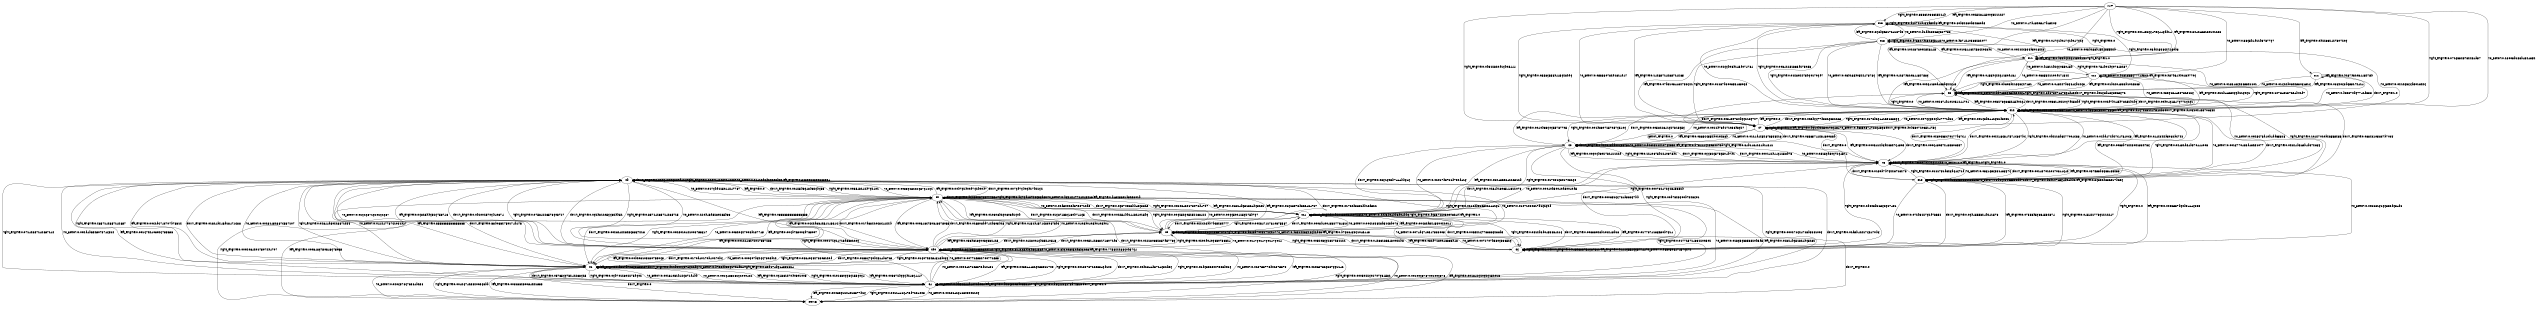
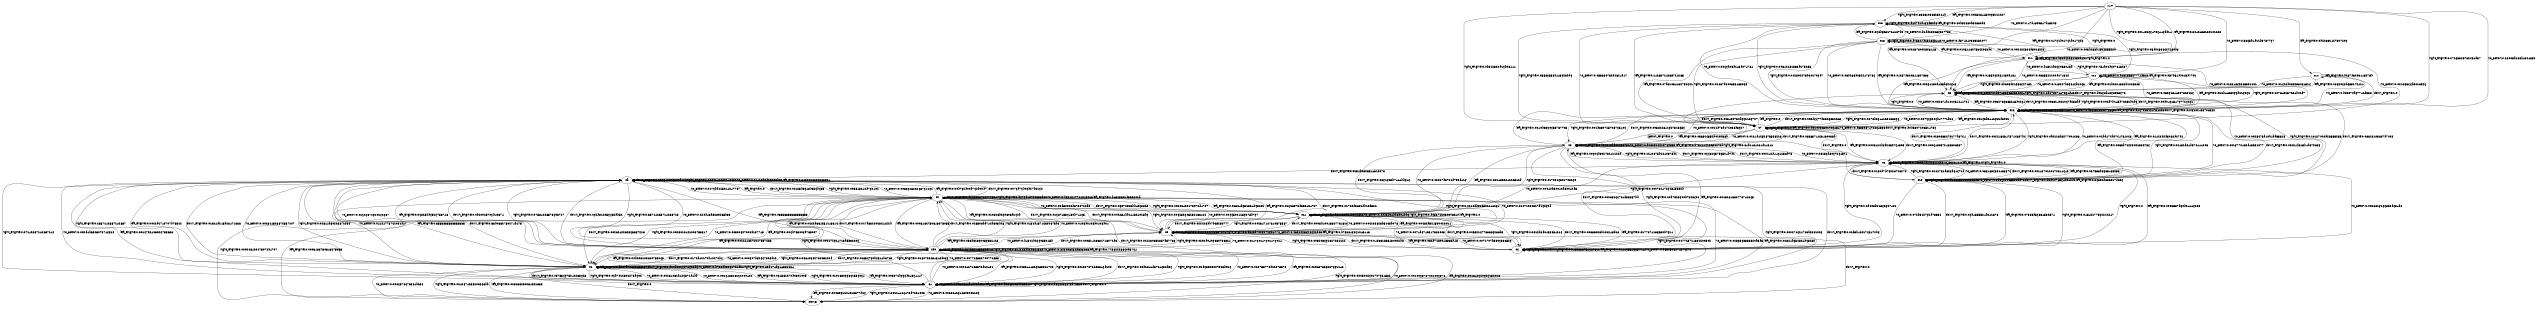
edge "c3" -> "c14": now "c3" -> "c9"
edge "c6" -> "c0": added, label "left_engine:0.0015184381778741865"
edge "c5" -> "c90": label "down_engine:0.04280046935240543" -> "no_action:0.9431192660550459"
